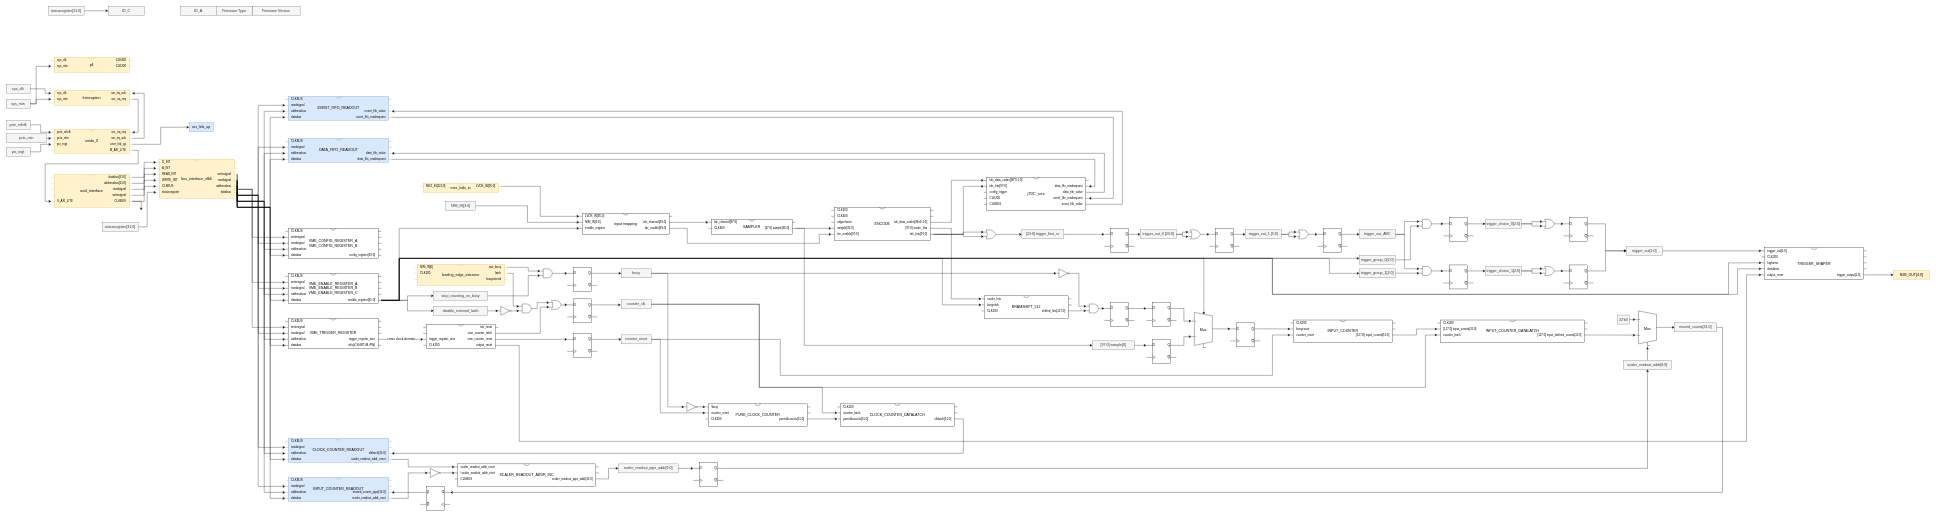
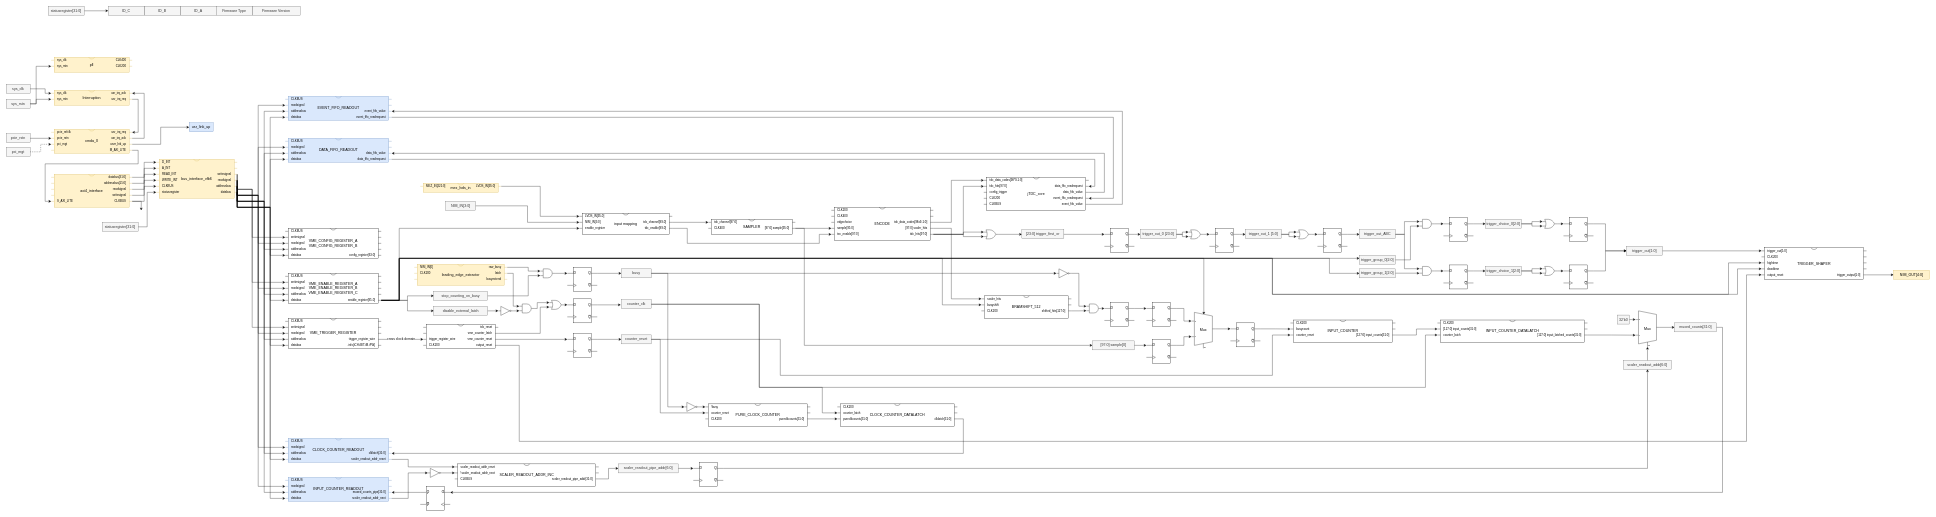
node "ID_B": added
node "pcie_refclk": removed
edge "pcie_refclk" -> "xmda_0": removed
node "pcie_rstn": size 41x9 -> 24x9
edge "pci_mgt" -> "xmda_0": style solid -> dashed
